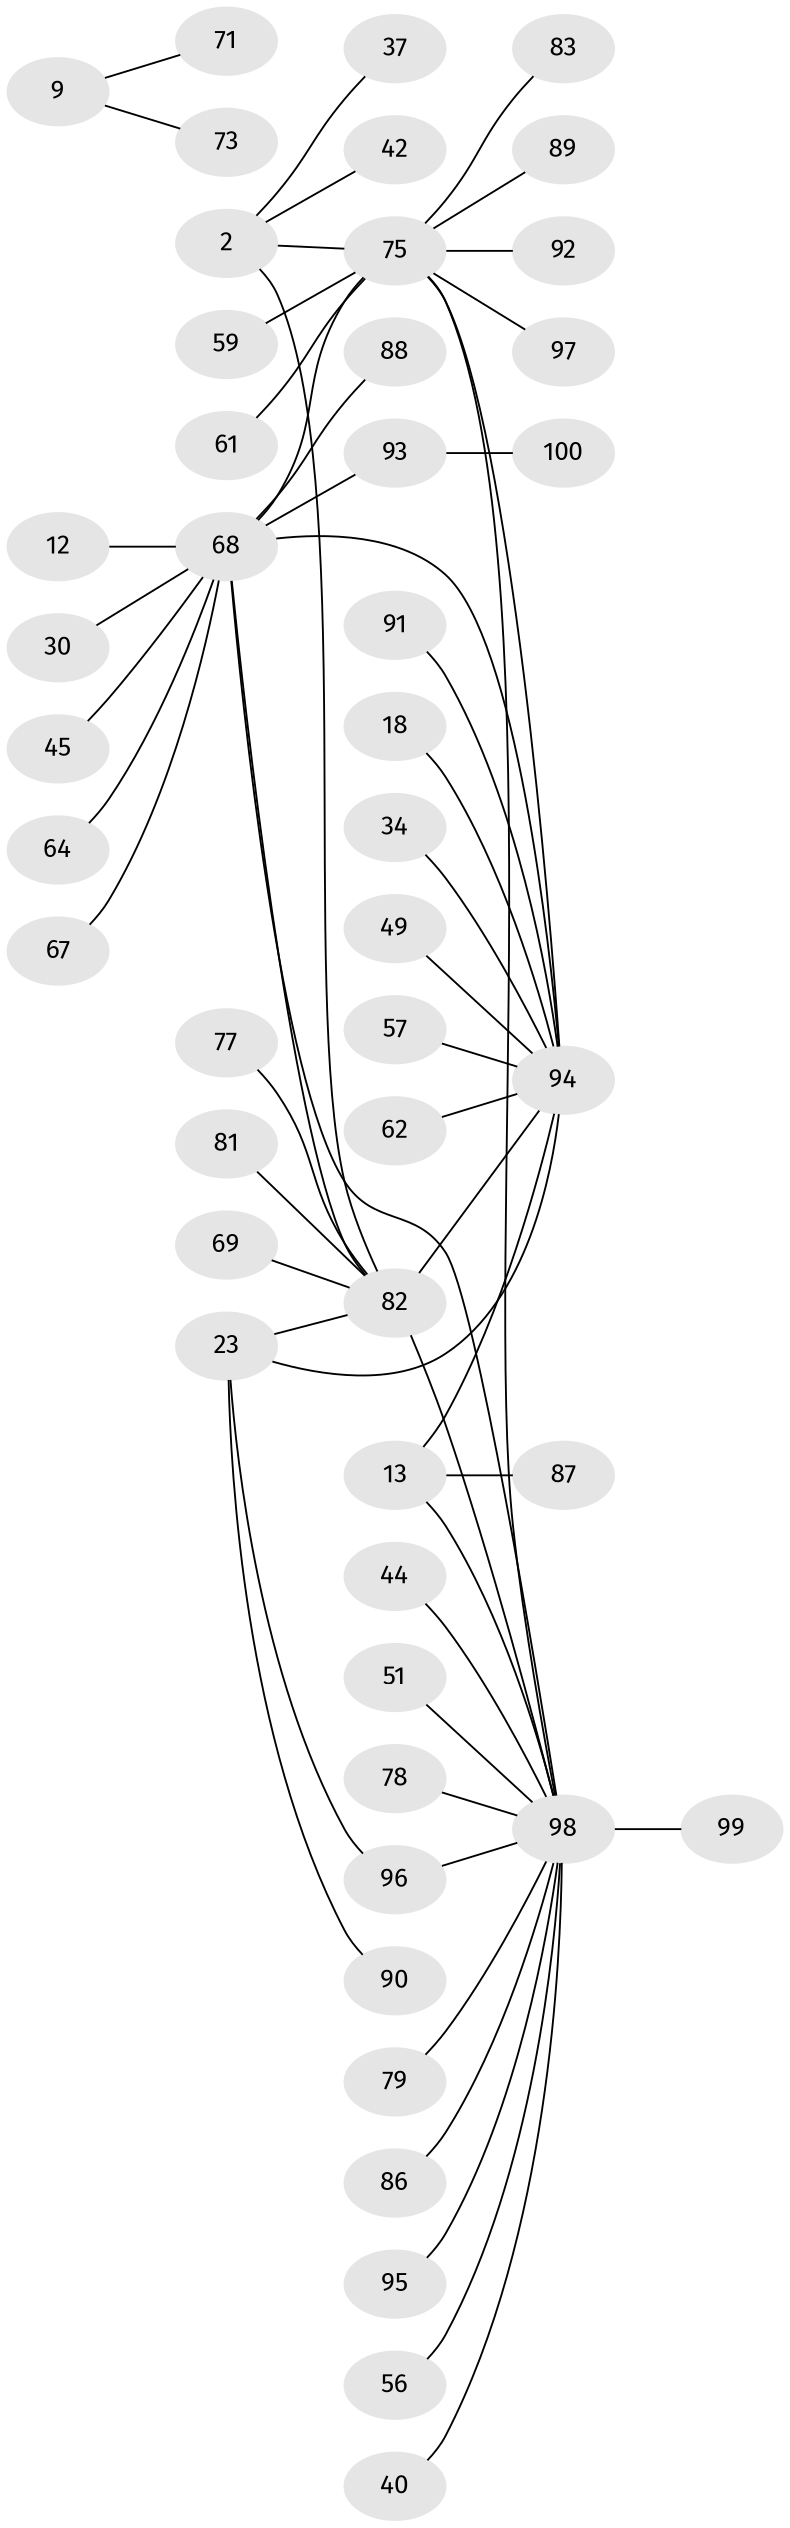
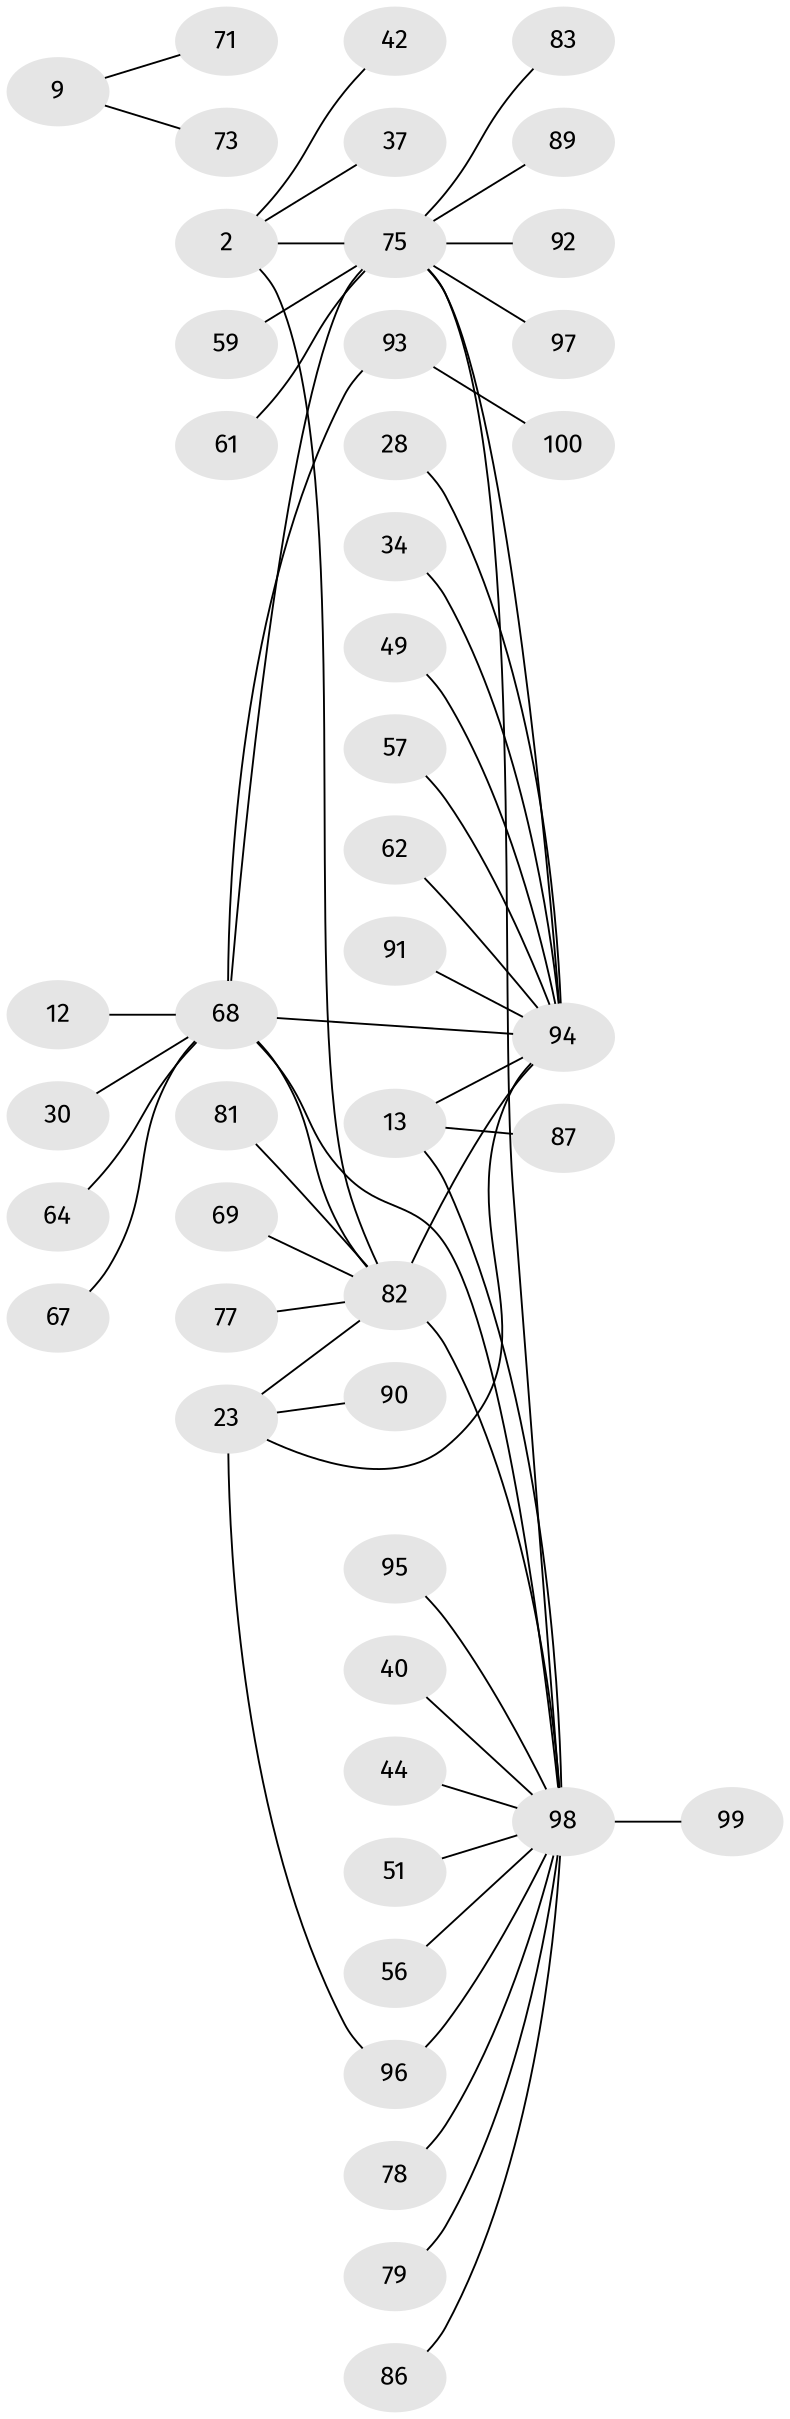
node "88": removed
node "18": label "18" -> "28"
node "45": removed
